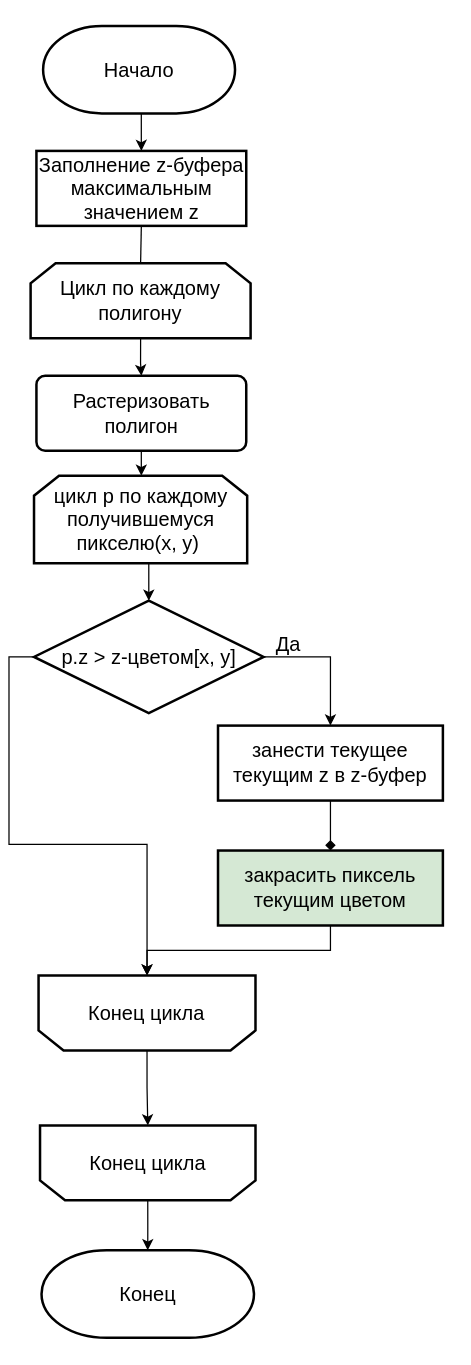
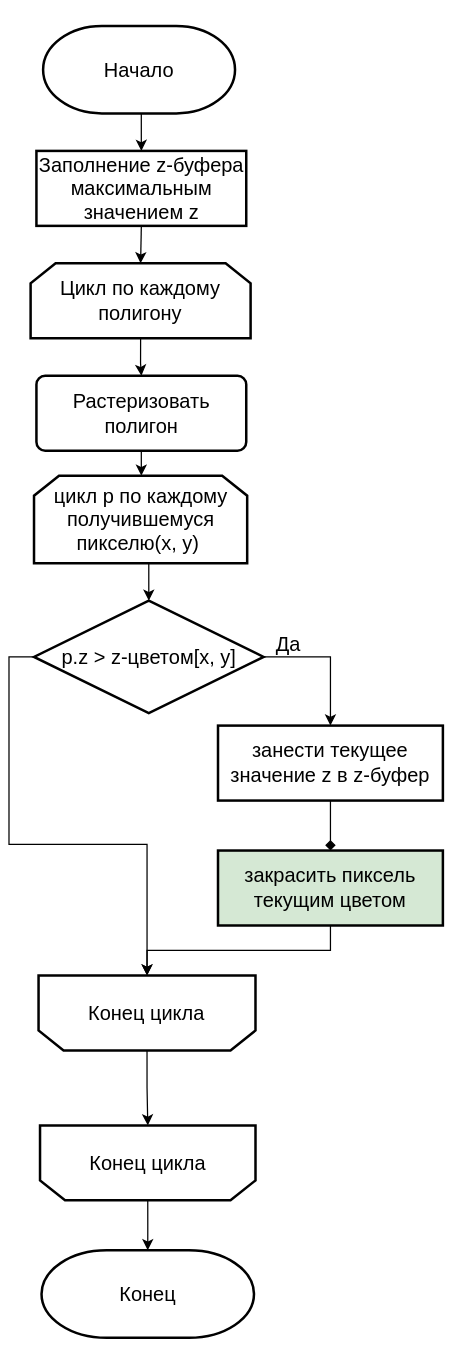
edge "Заполнение z-буфера максимальным значением z" -- "Цикл по каждому полигону": arrowhead none -> classic
node "занести текущее текущим z в z-буфер": label "занести текущее текущим z в z-буфер" -> "занести текущее значение z в z-буфер"
